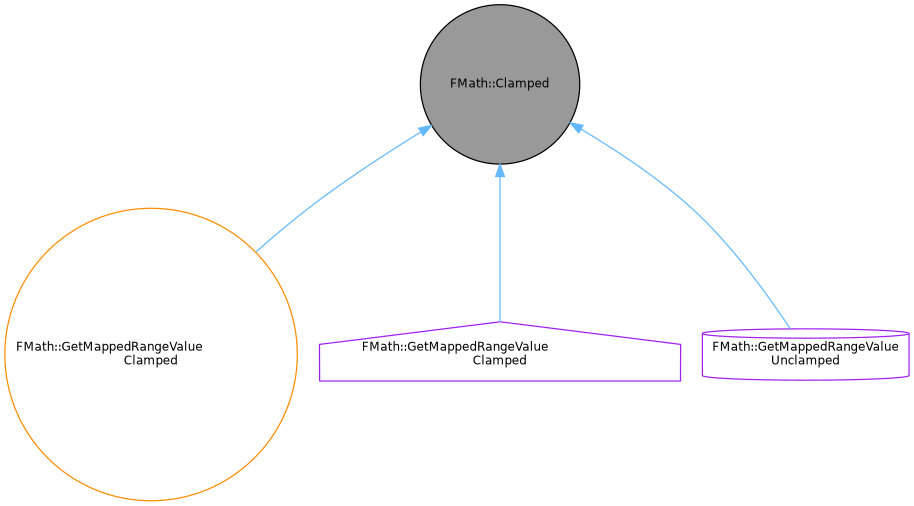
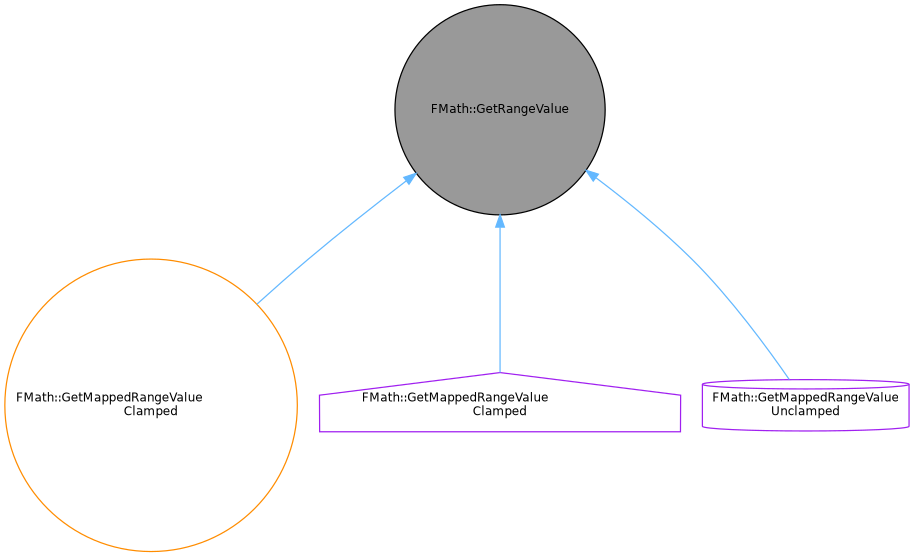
node "FMath::Clamped": label "FMath::Clamped" -> "FMath::GetRangeValue"
